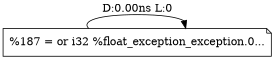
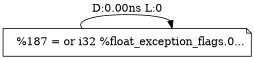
node "%187 = or i32 %float_exception_exception.0...": label "%187 = or i32 %float_exception_exception.0..." -> "%187 = or i32 %float_exception_flags.0..."
